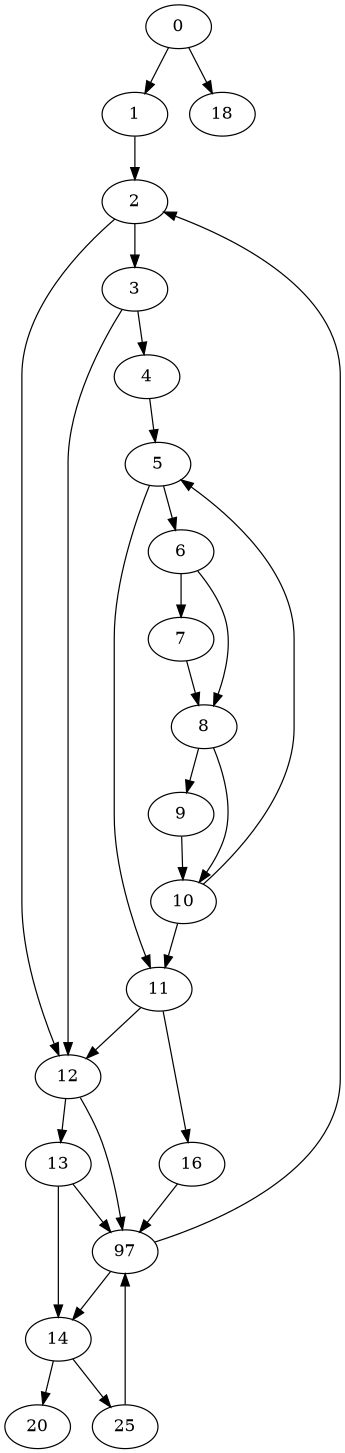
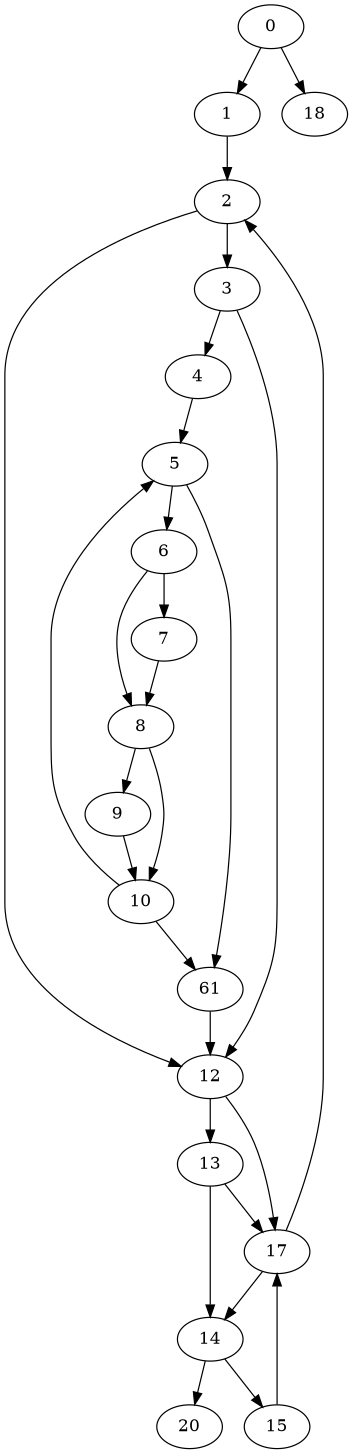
node "11": label "11" -> "61"
node "16": removed
node "97": label "97" -> "17"
node "25": label "25" -> "15"
